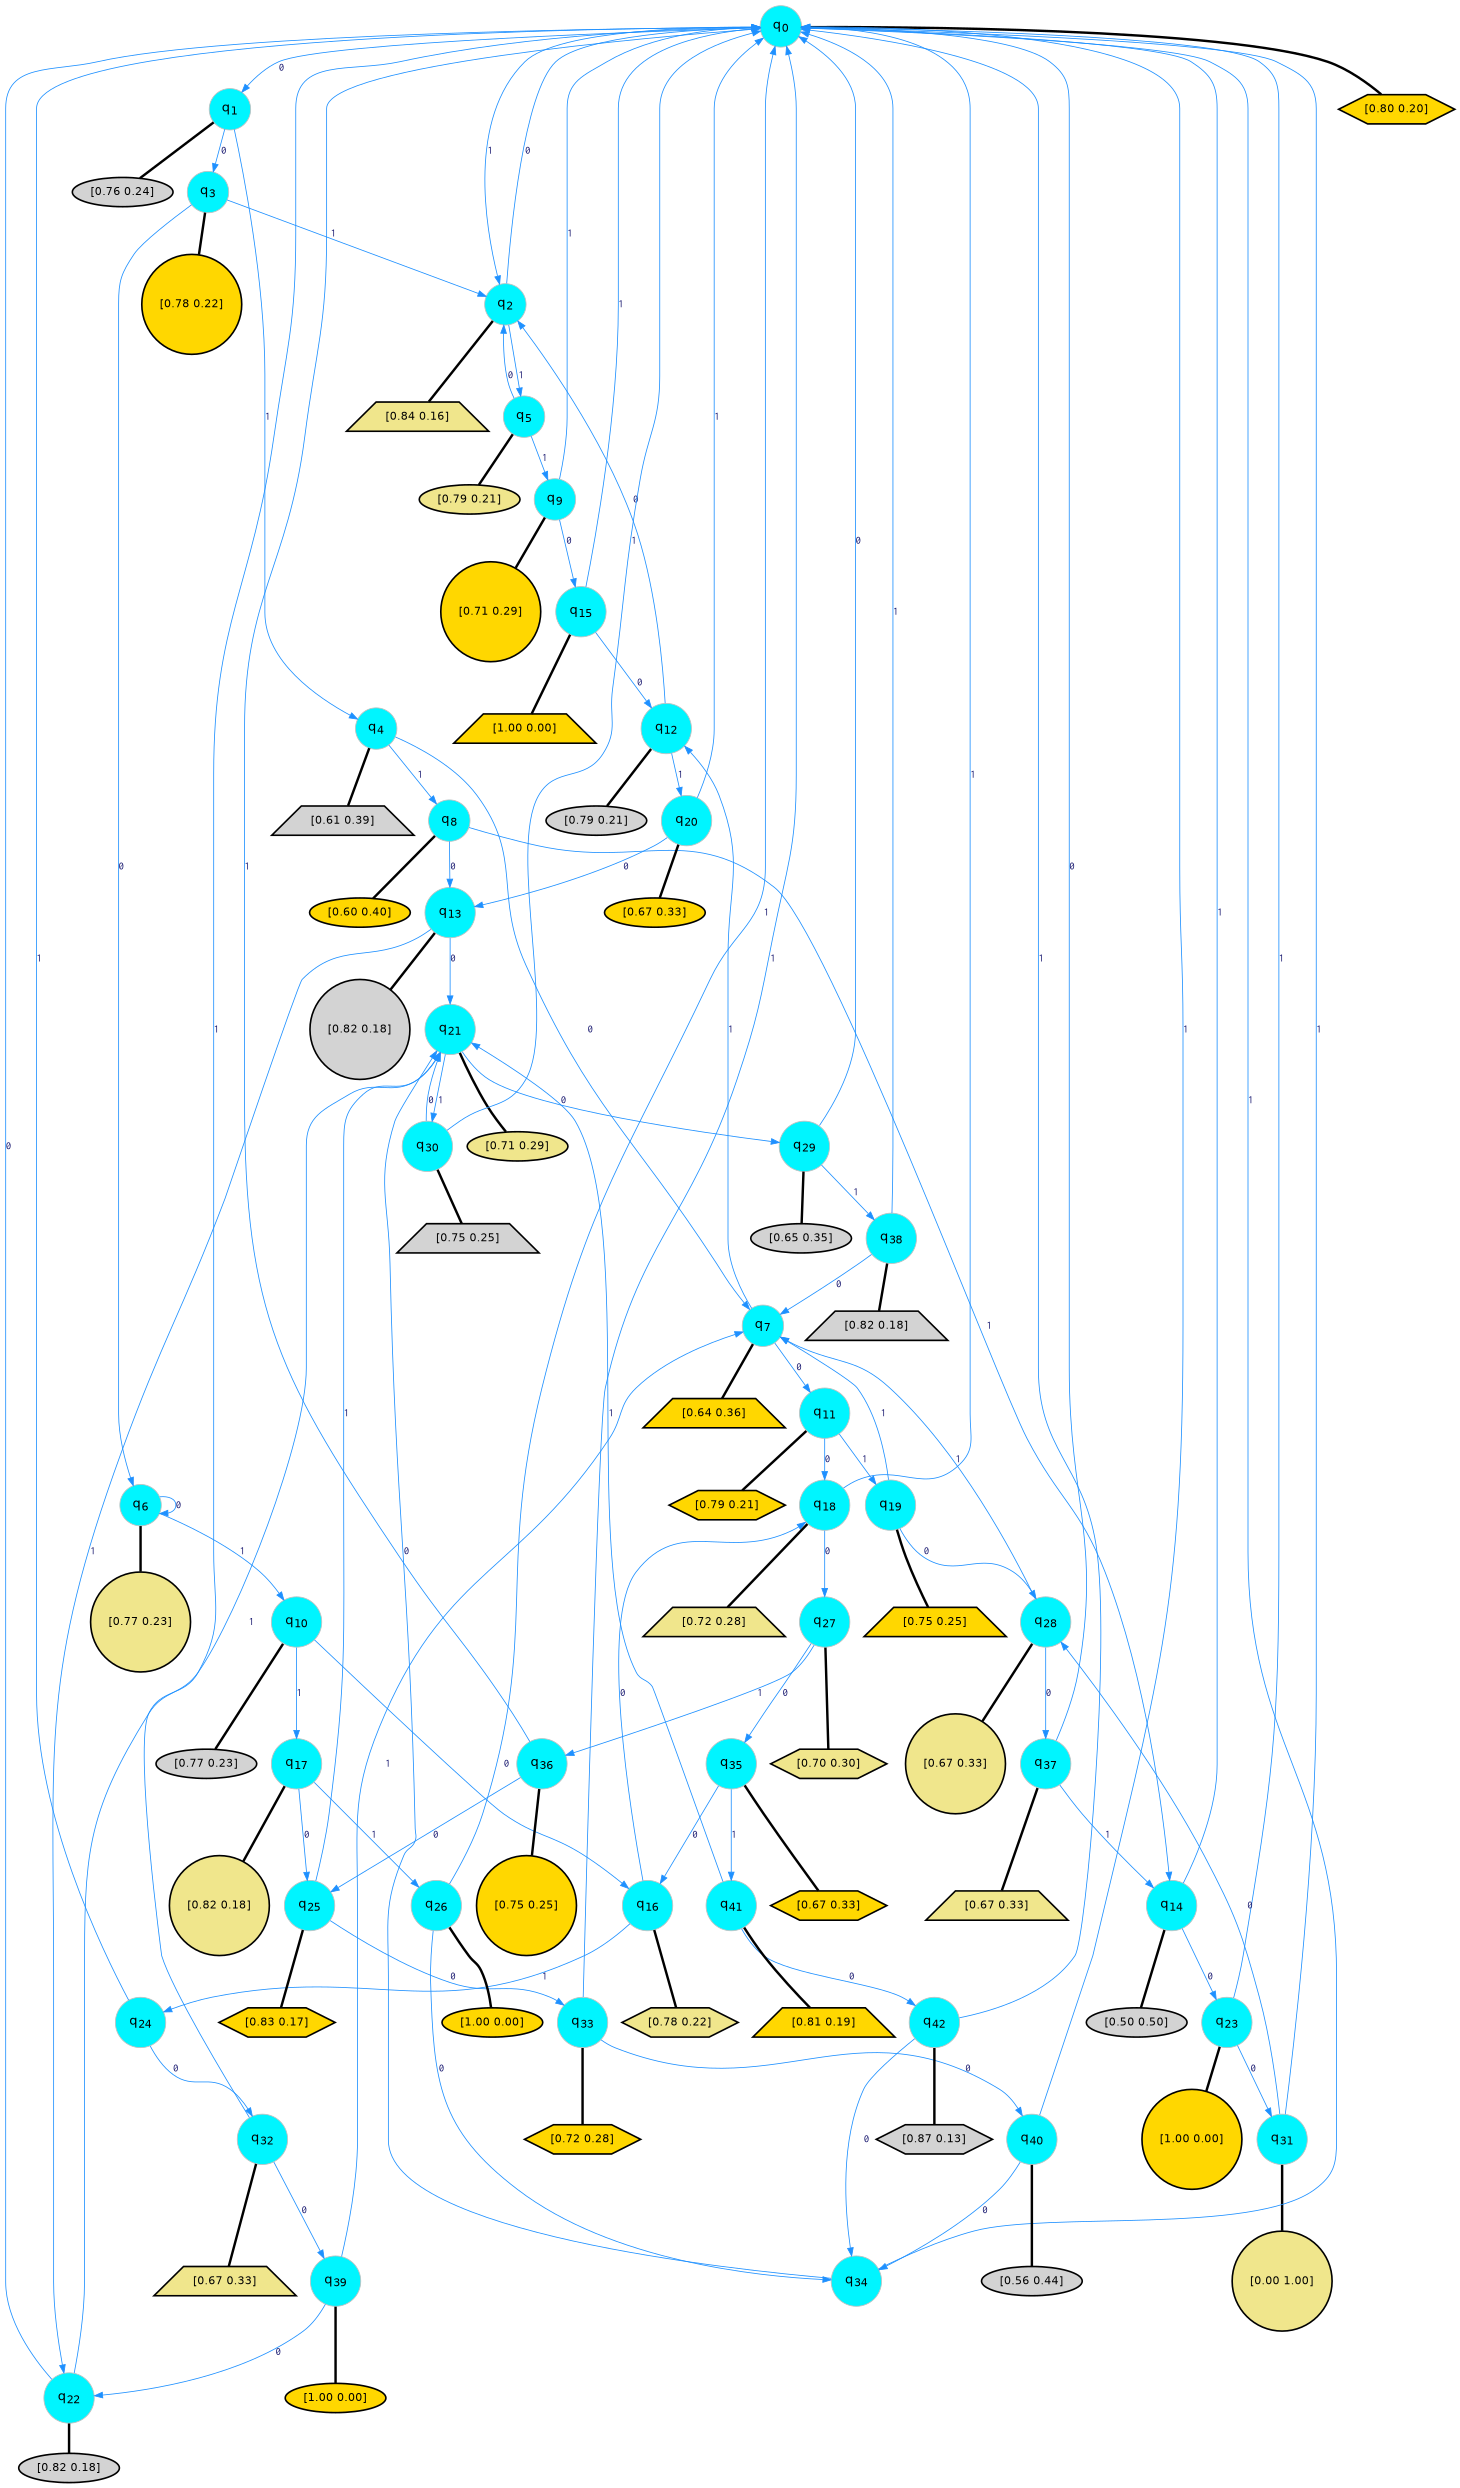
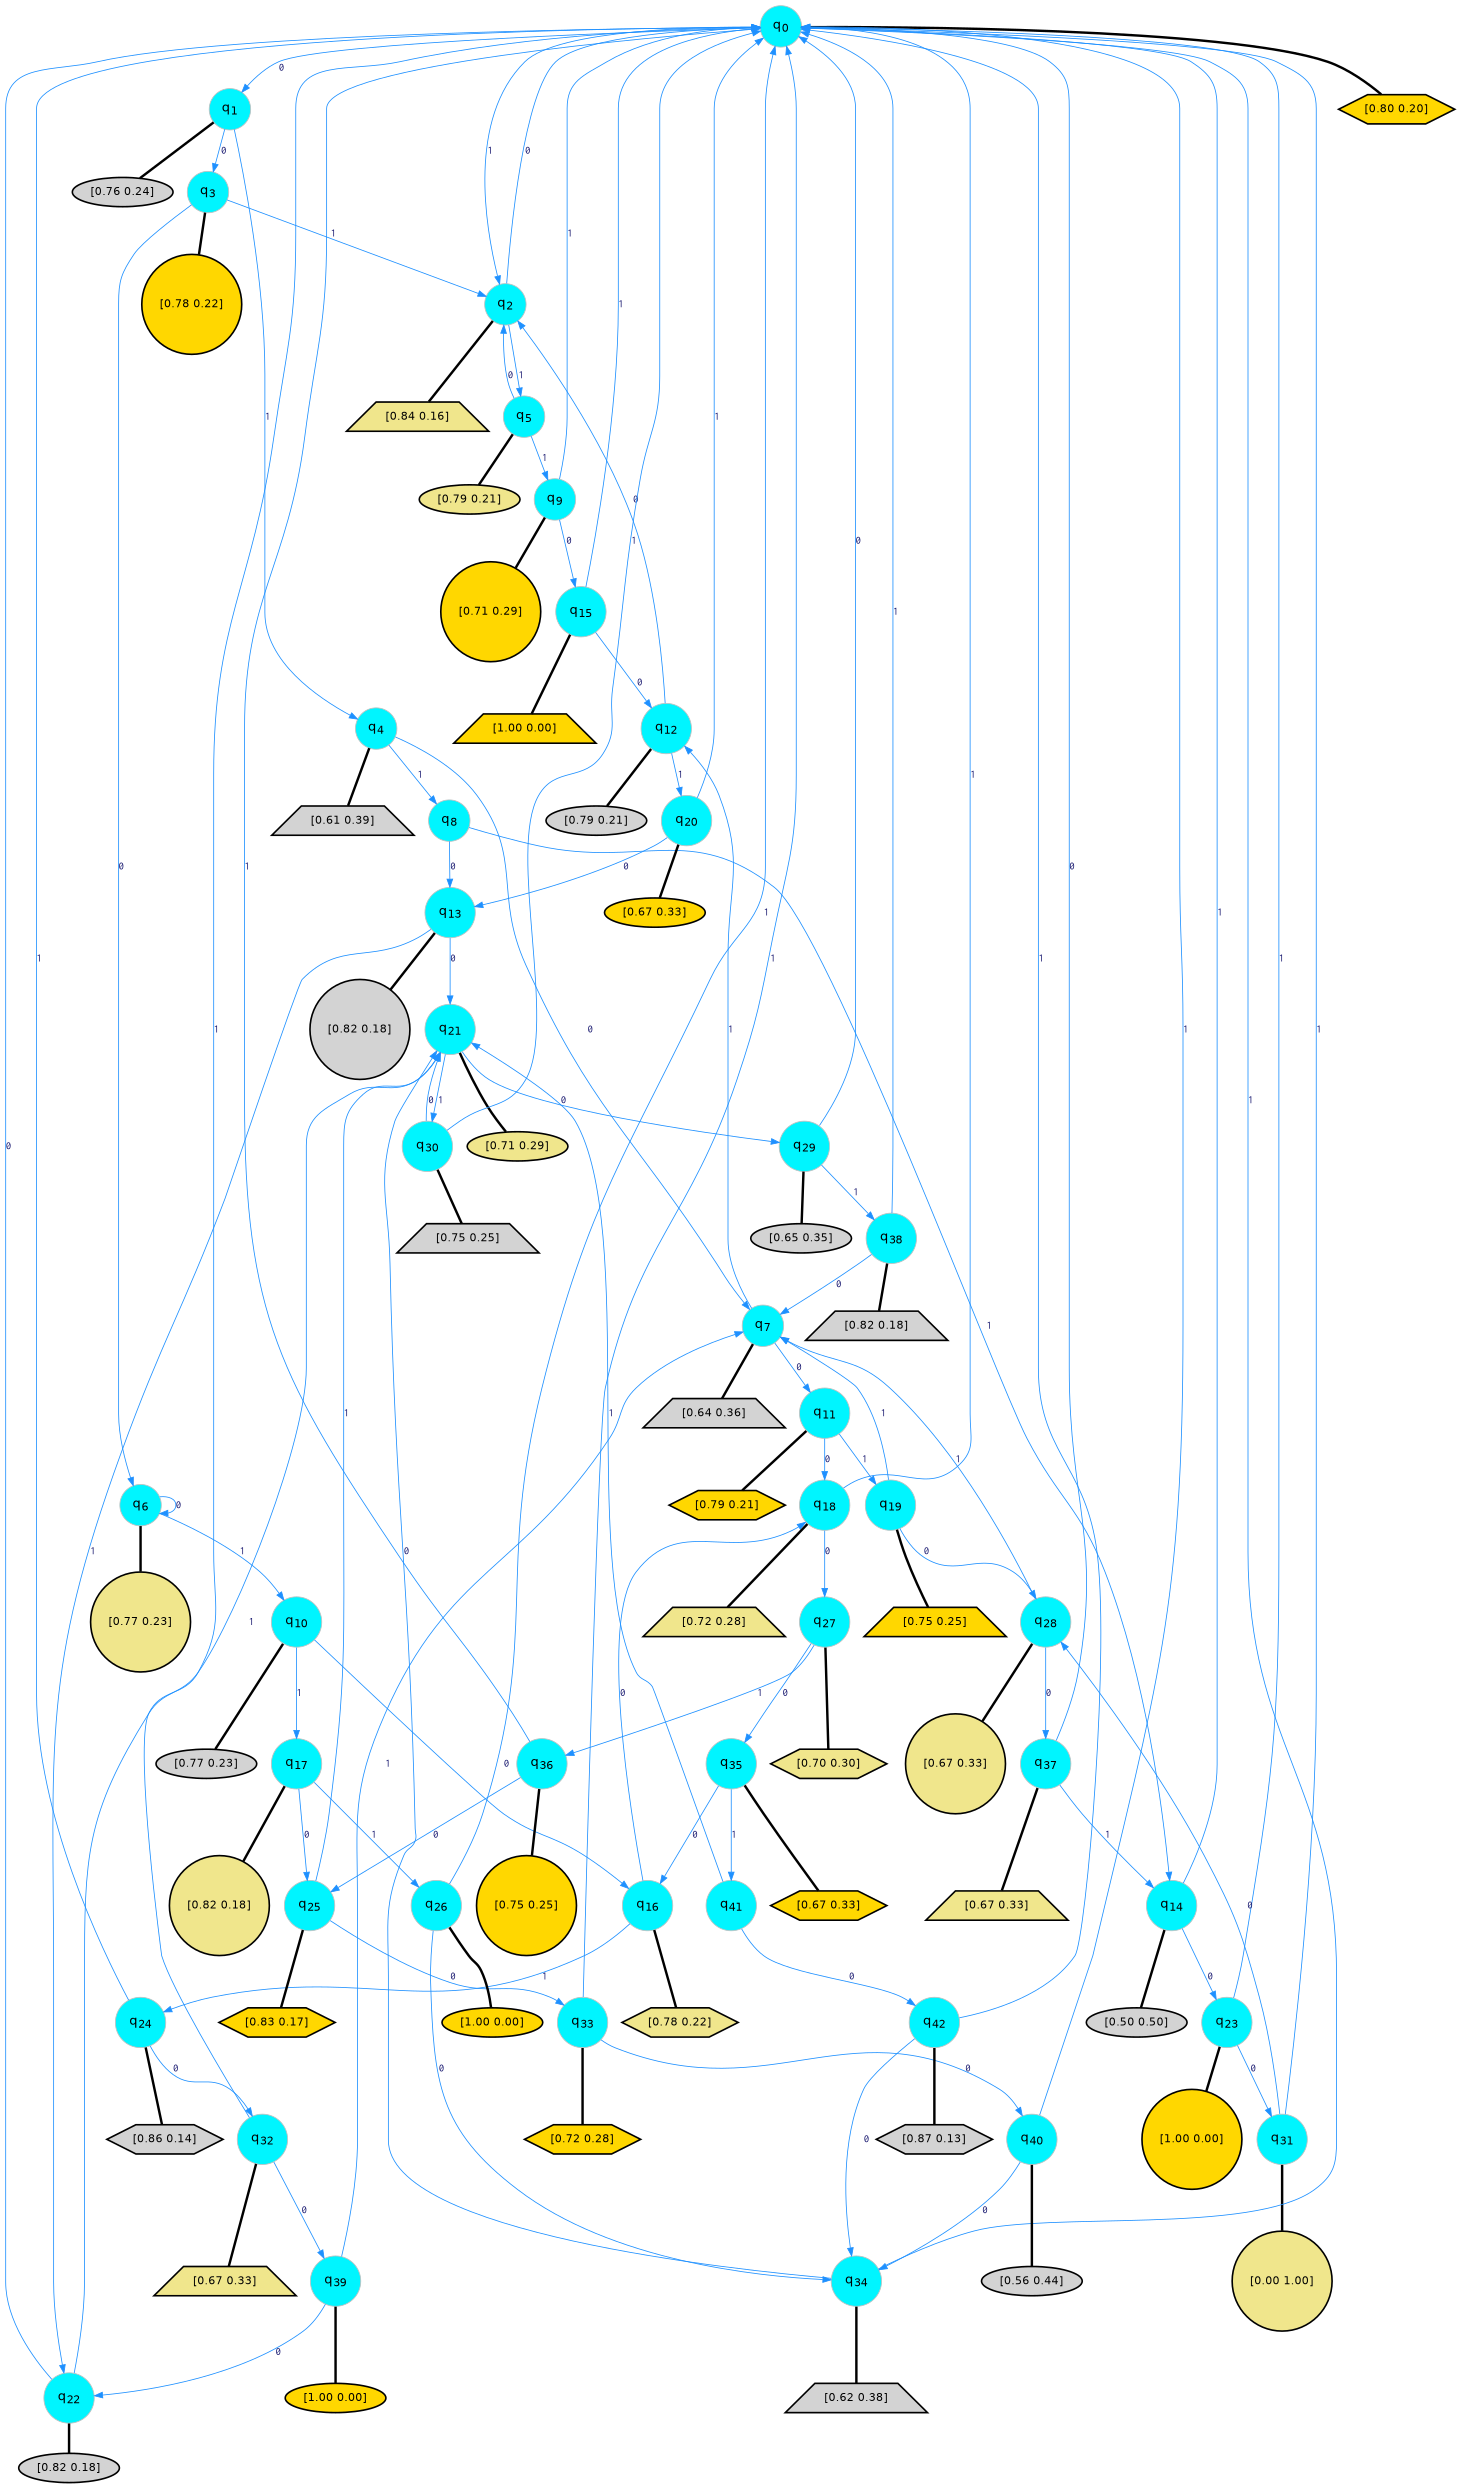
node "[0.60 0.40]": removed
node "[0.64 0.36]": fillcolor gold -> lightgrey
node "[0.81 0.19]": removed
node "[0.86 0.14]": added
node "[0.62 0.38]": added
